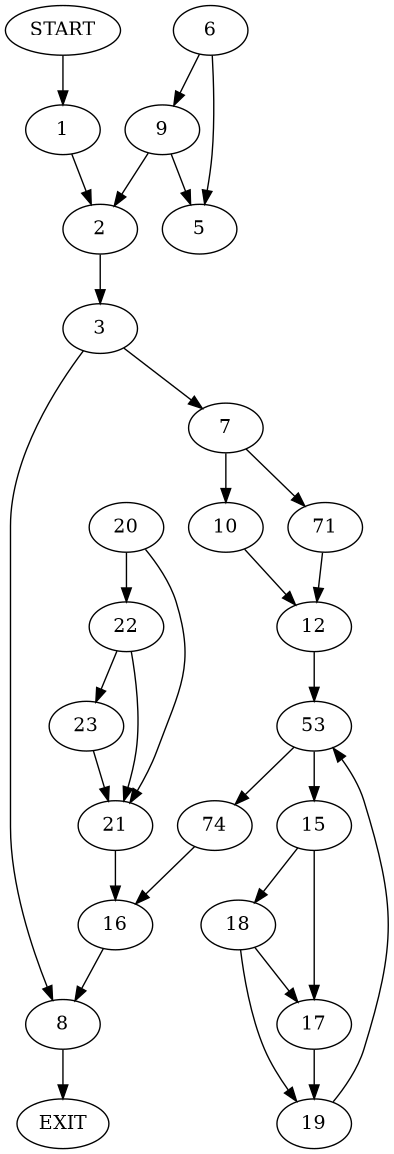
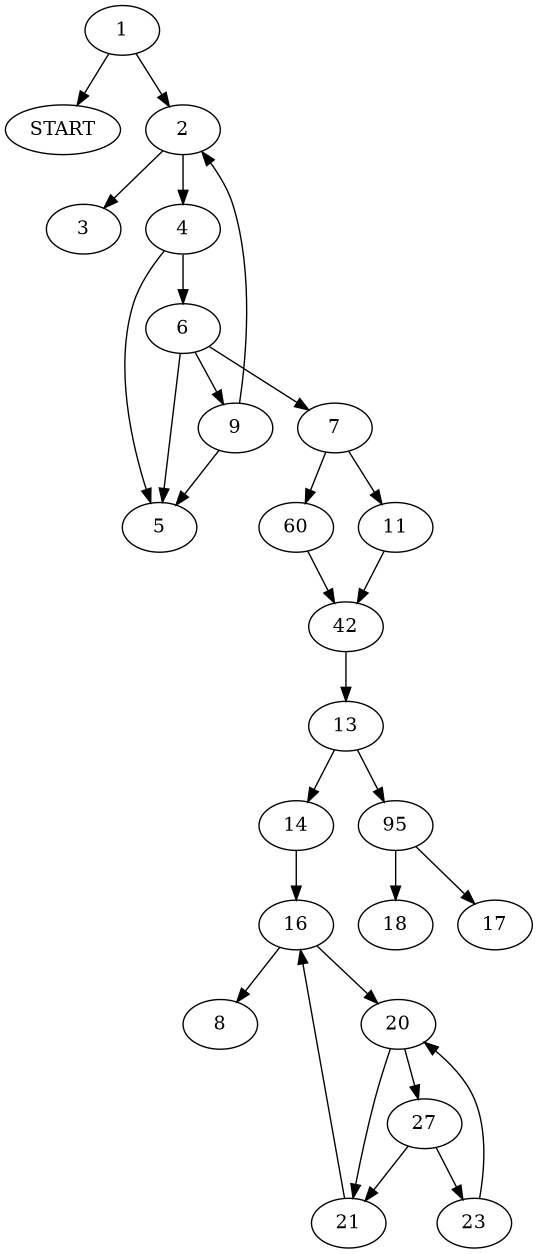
edge "START" -> "1": reversed
node "4": added
edge "3" -> "7": now "6" -> "7"
node "10": label "10" -> "60"
node "71": label "71" -> "11"
node "22": label "22" -> "27"
node "12": label "12" -> "42"
edge "3" -> "8": removed
node "53": label "53" -> "13"
edge "23" -> "21": now "23" -> "20"
node "74": label "74" -> "14"
node "15": label "15" -> "95"
edge "18" -> "17": removed
edge "16" -> "20": added
node "EXIT": removed
node "19": removed
